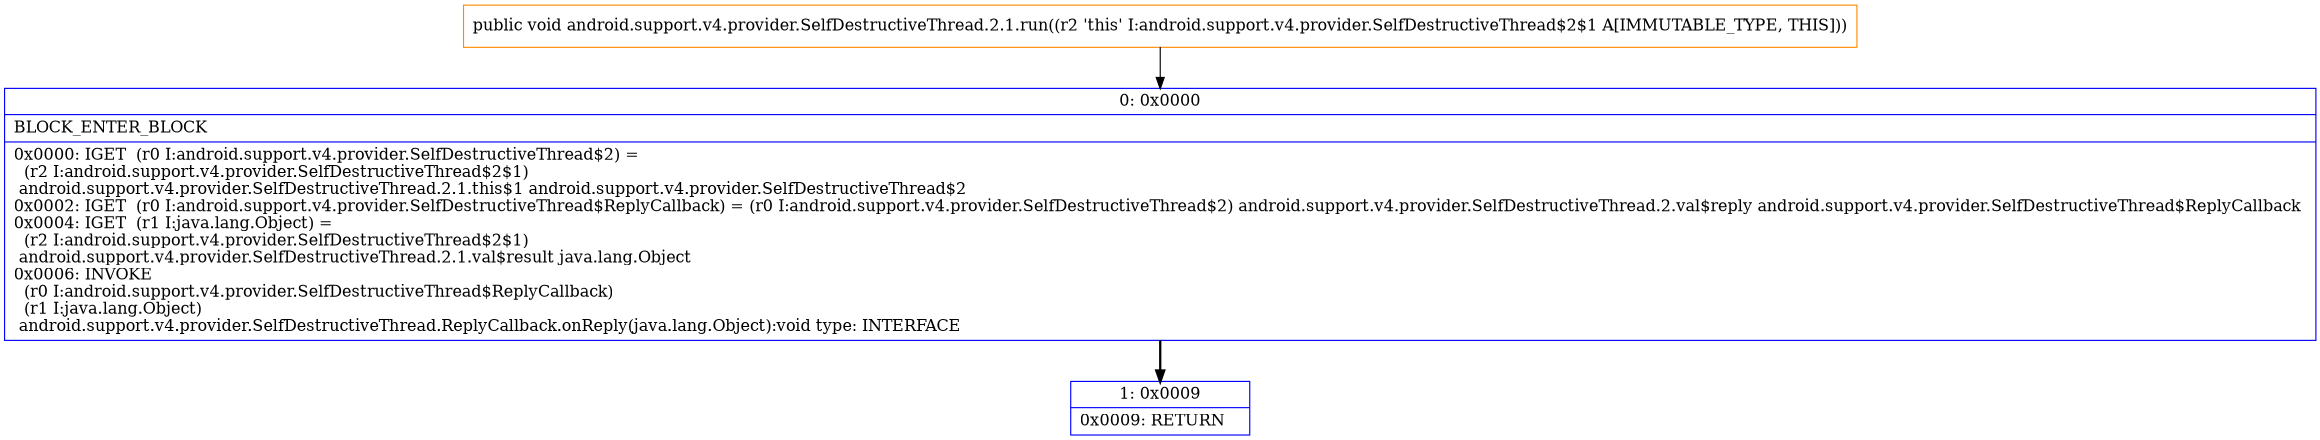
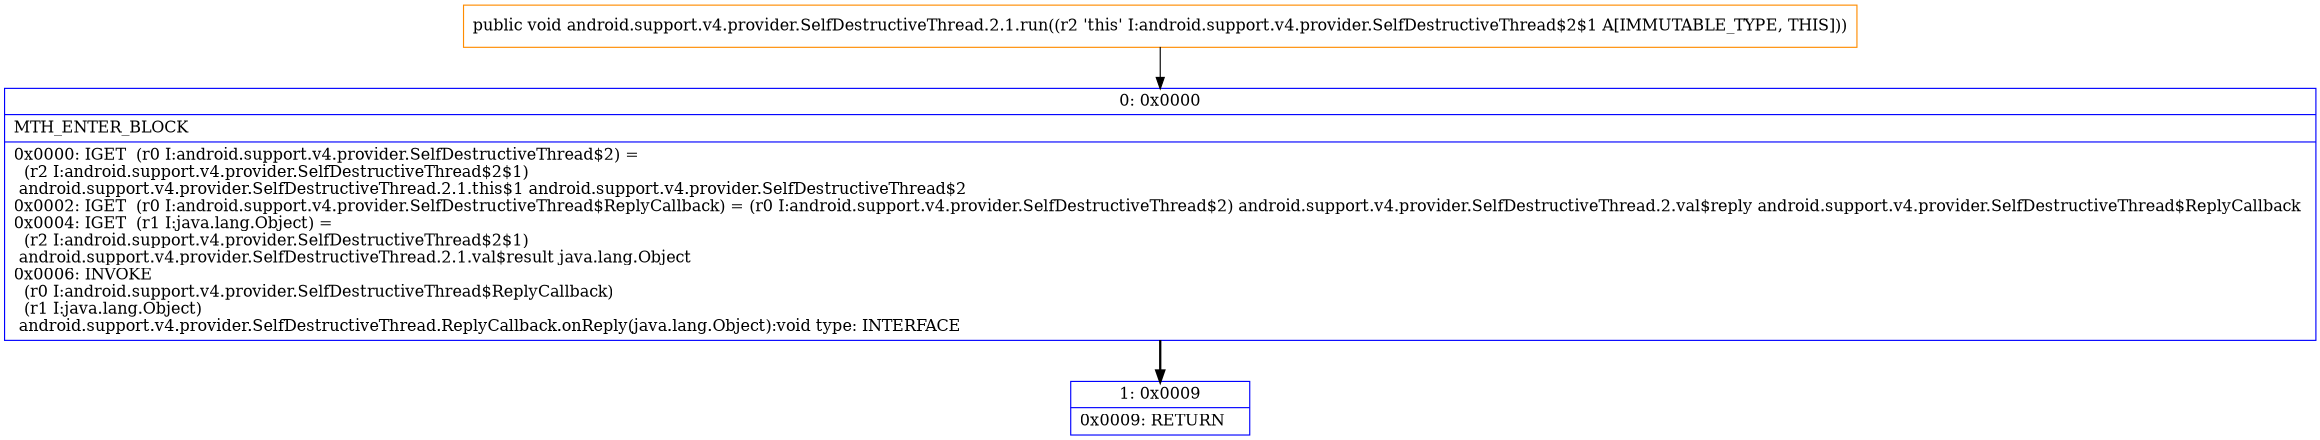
node "0: 0x0000": text "BLOCK_ENTER_BLOCK" -> "MTH_ENTER_BLOCK"
